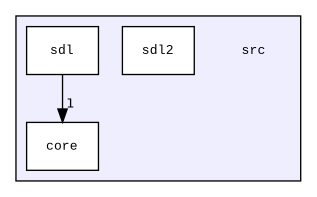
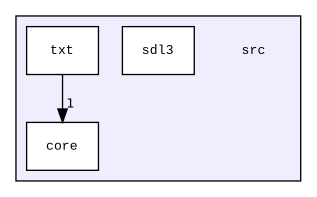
node "sdl": label "sdl" -> "txt"
node "sdl2": label "sdl2" -> "sdl3"
